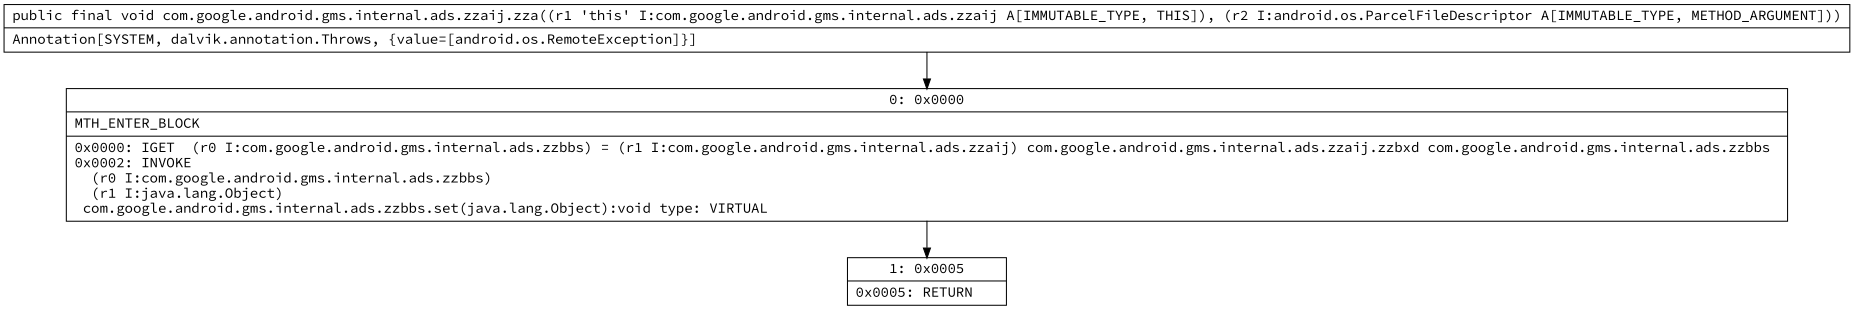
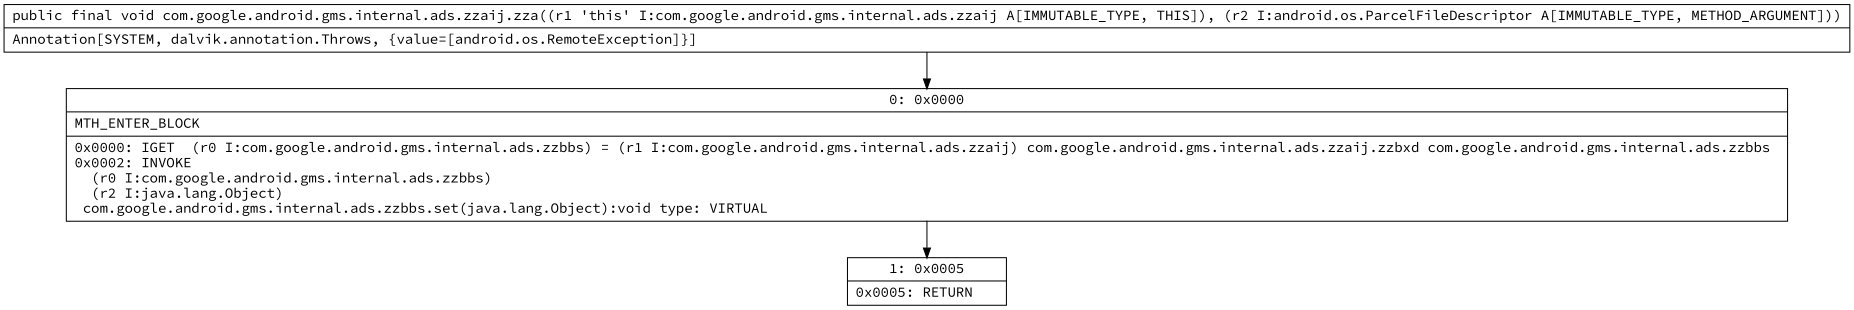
node "0: 0x0000": text "(r1 I:java.lang.Object)" -> "(r2 I:java.lang.Object)"
